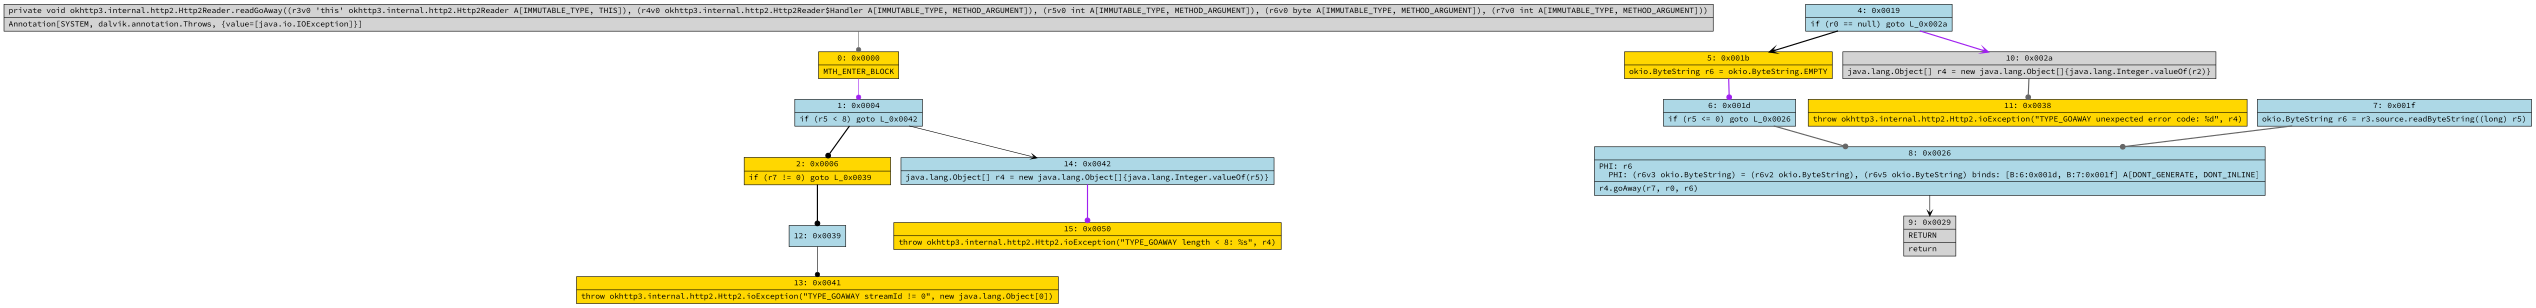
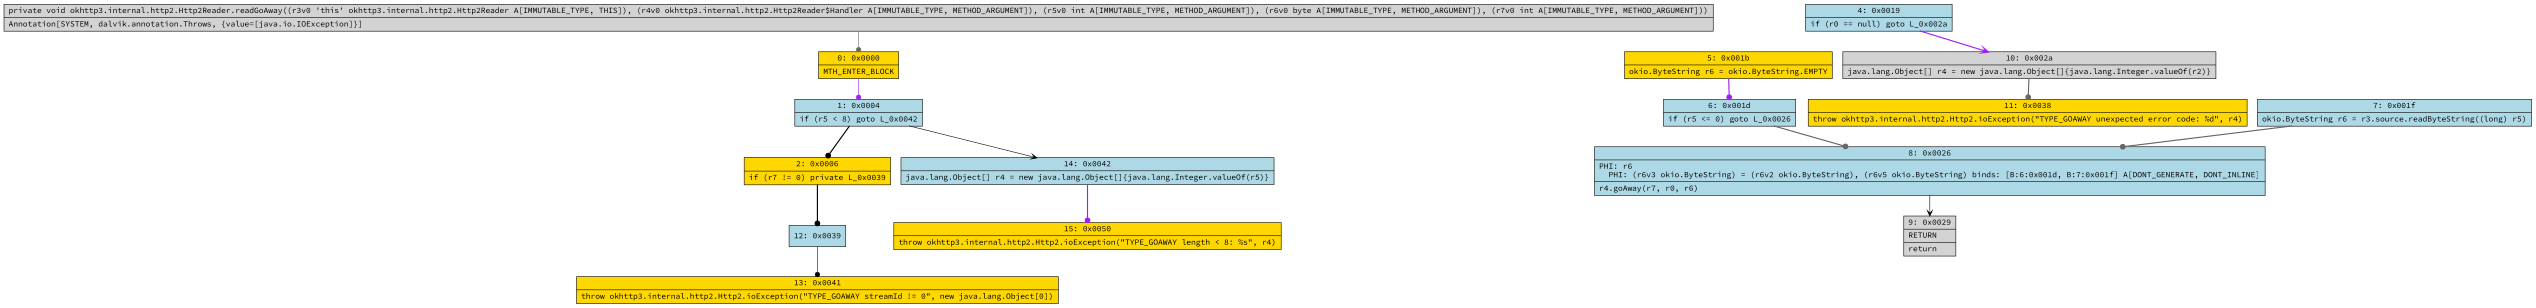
edge "4: 0x0019" -> "5: 0x001b": removed
node "2: 0x0006": text "if (r7 != 0) goto L_0x0039" -> "if (r7 != 0) private L_0x0039"
